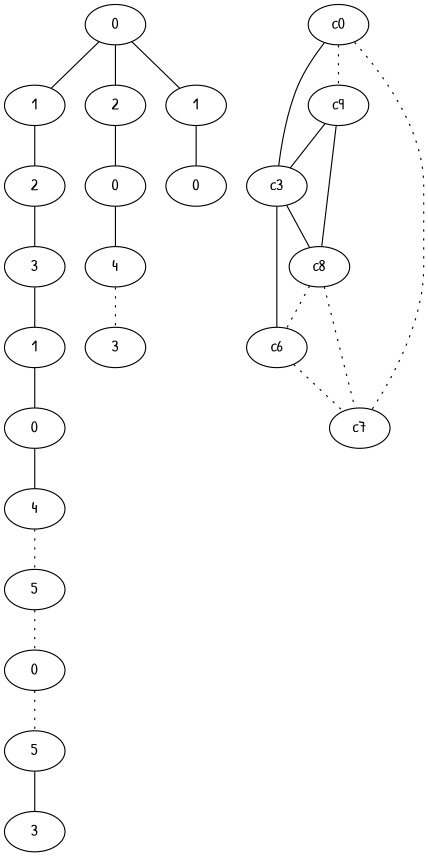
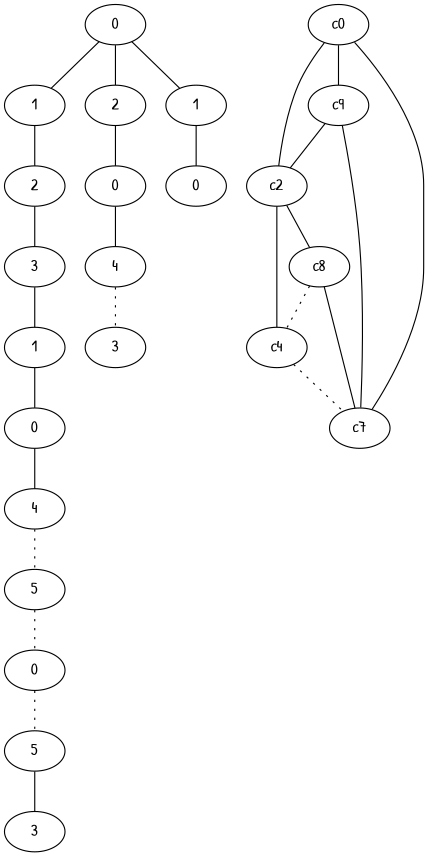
edge "c0" -- "c9": style dotted -> solid
node "c3": label "c3" -> "c2"
edge "c9" -- "c8": now "c9" -- "c7"
edge "c0" -- "c7": style dotted -> solid
node "c6": label "c6" -> "c4"
edge "c8" -- "c7": style dotted -> solid
